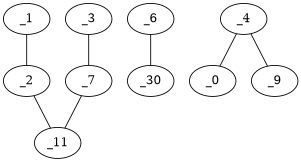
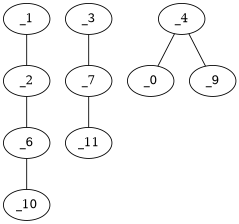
node "_30": label "_30" -> "_10"
edge "_2" -- "_11": now "_2" -- "_6"
